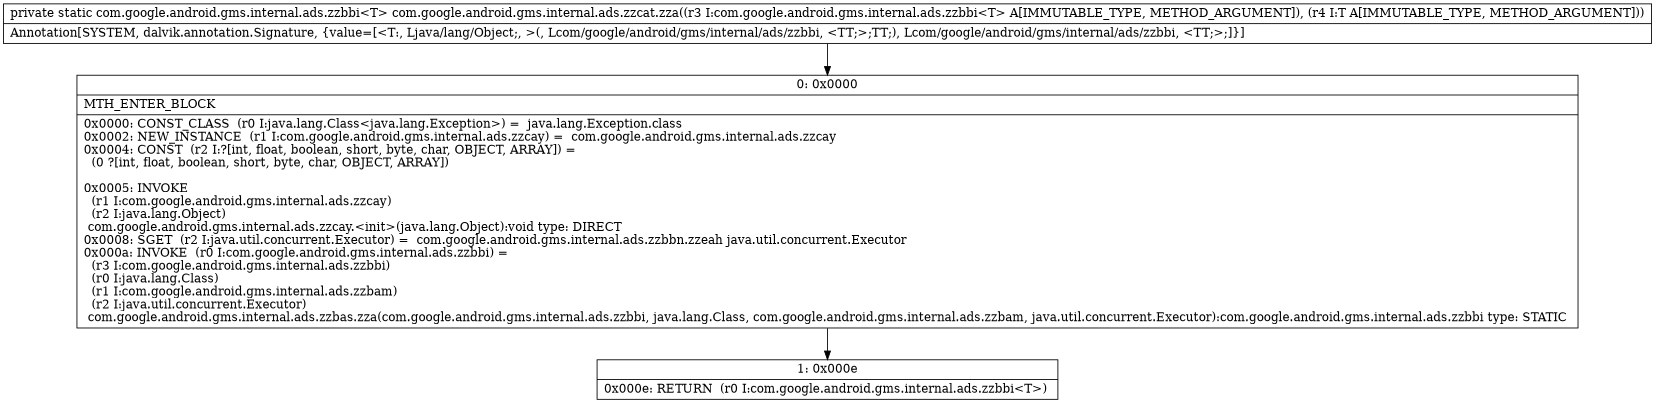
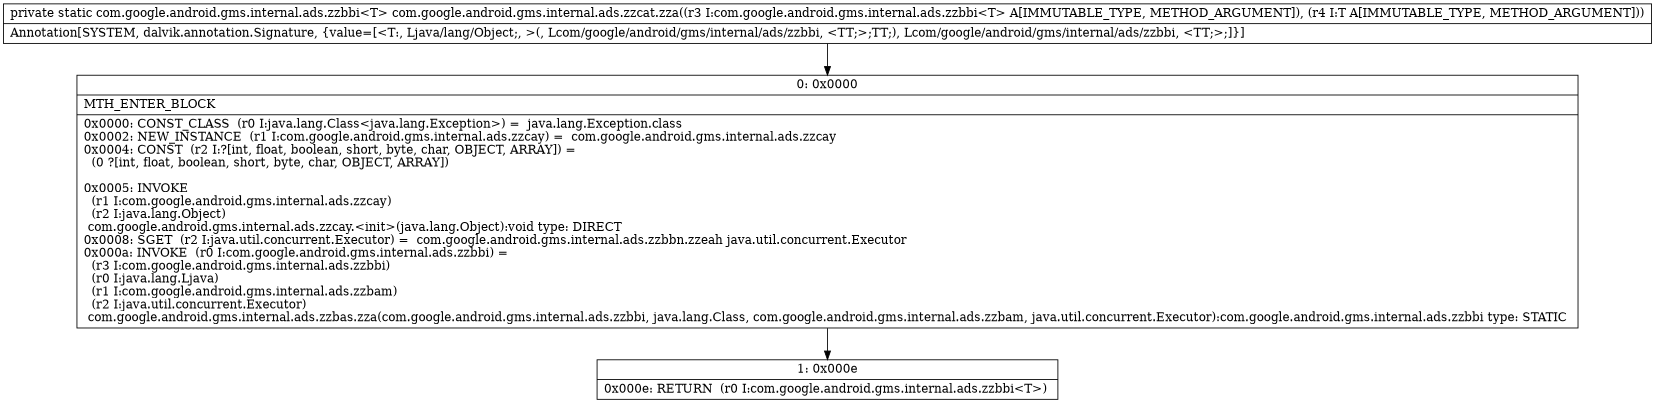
node "0: 0x0000": text "(r0 I:java.lang.Class)" -> "(r0 I:java.lang.Ljava)"
